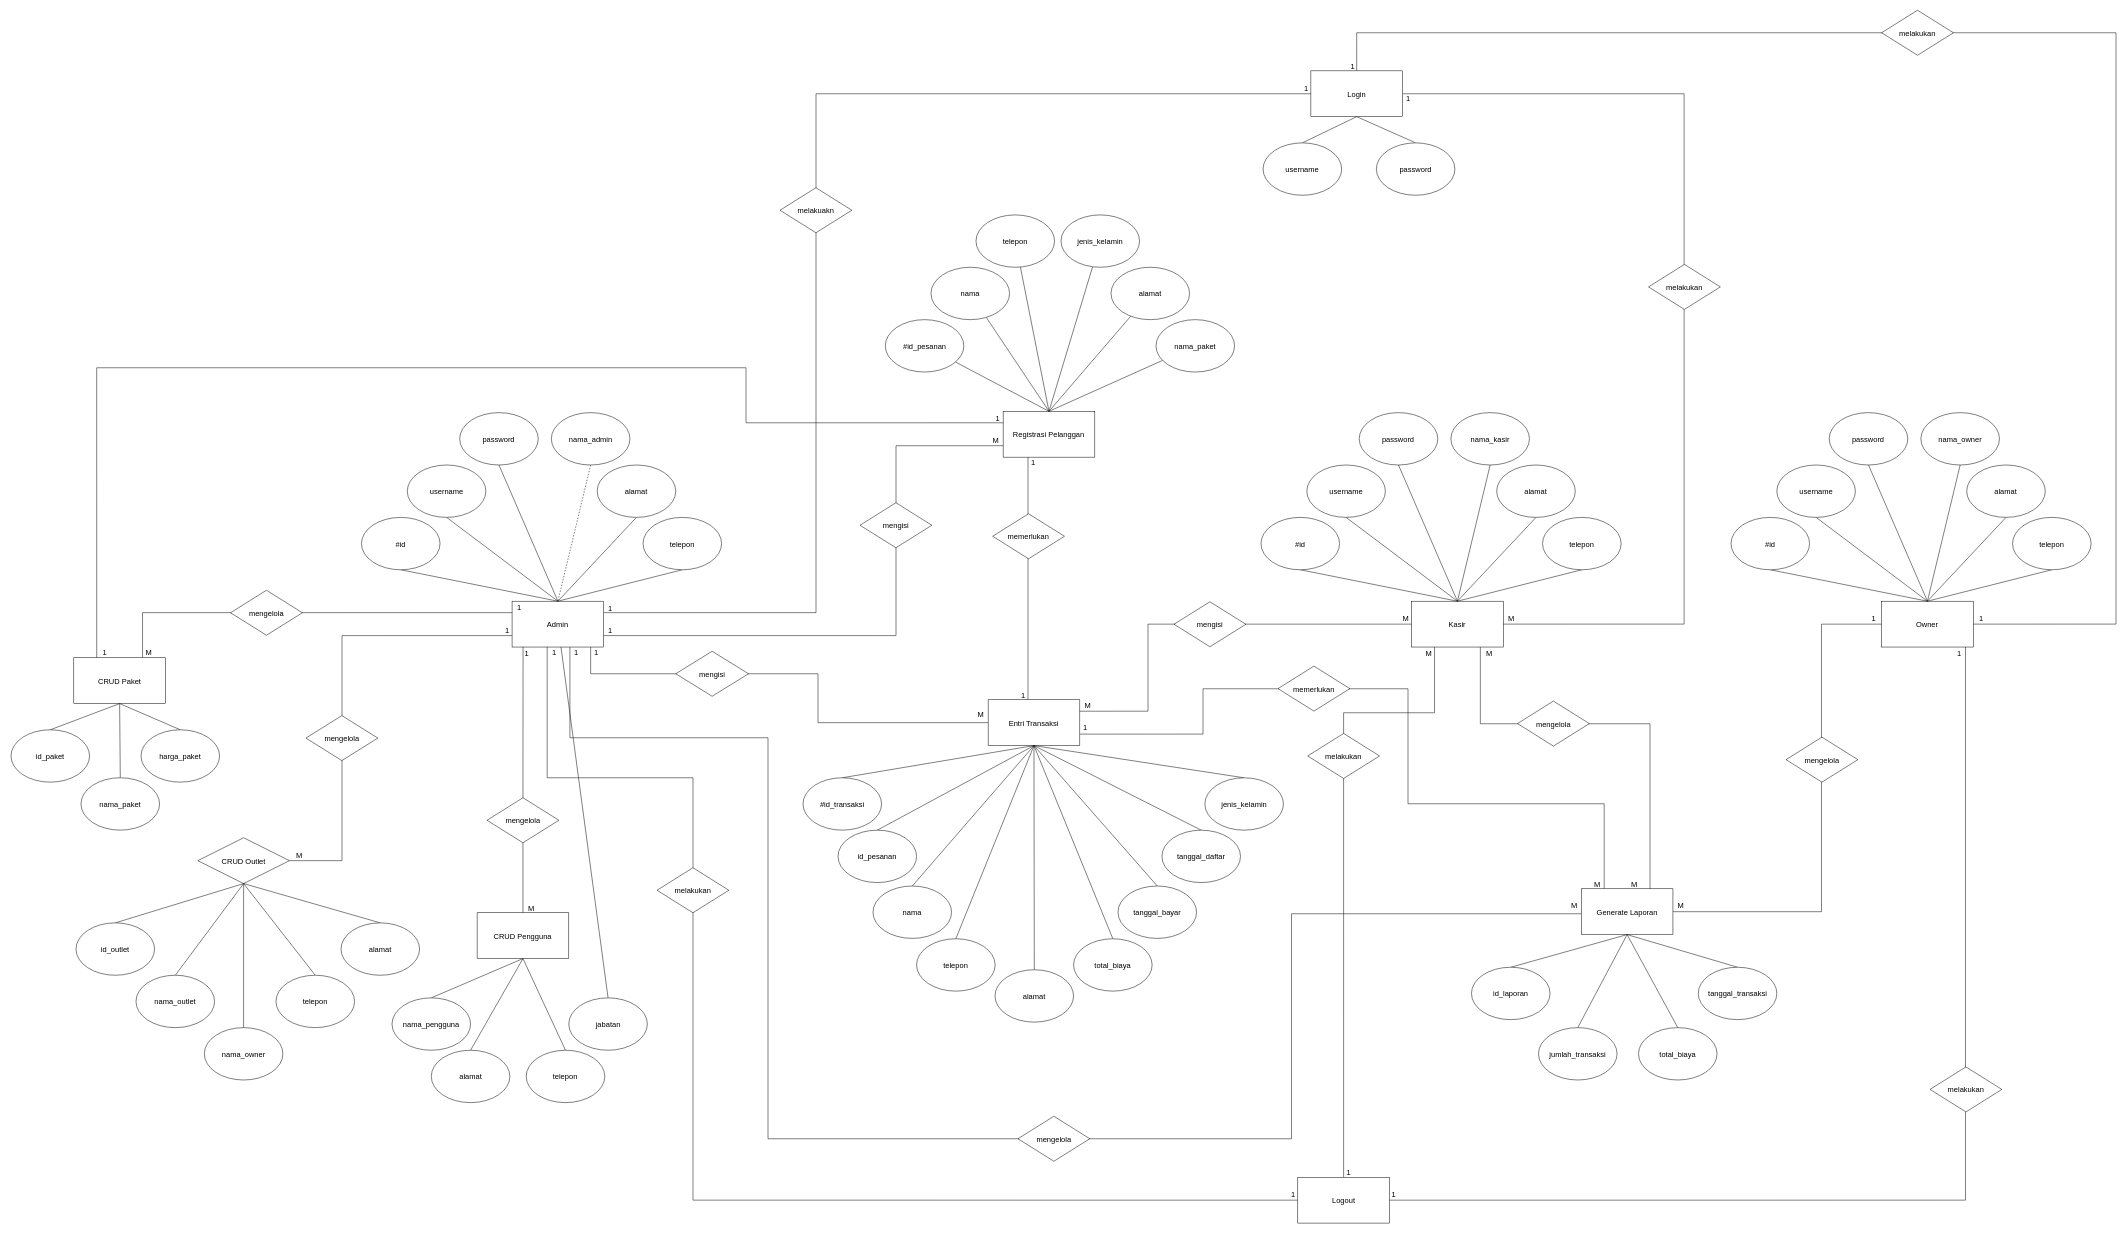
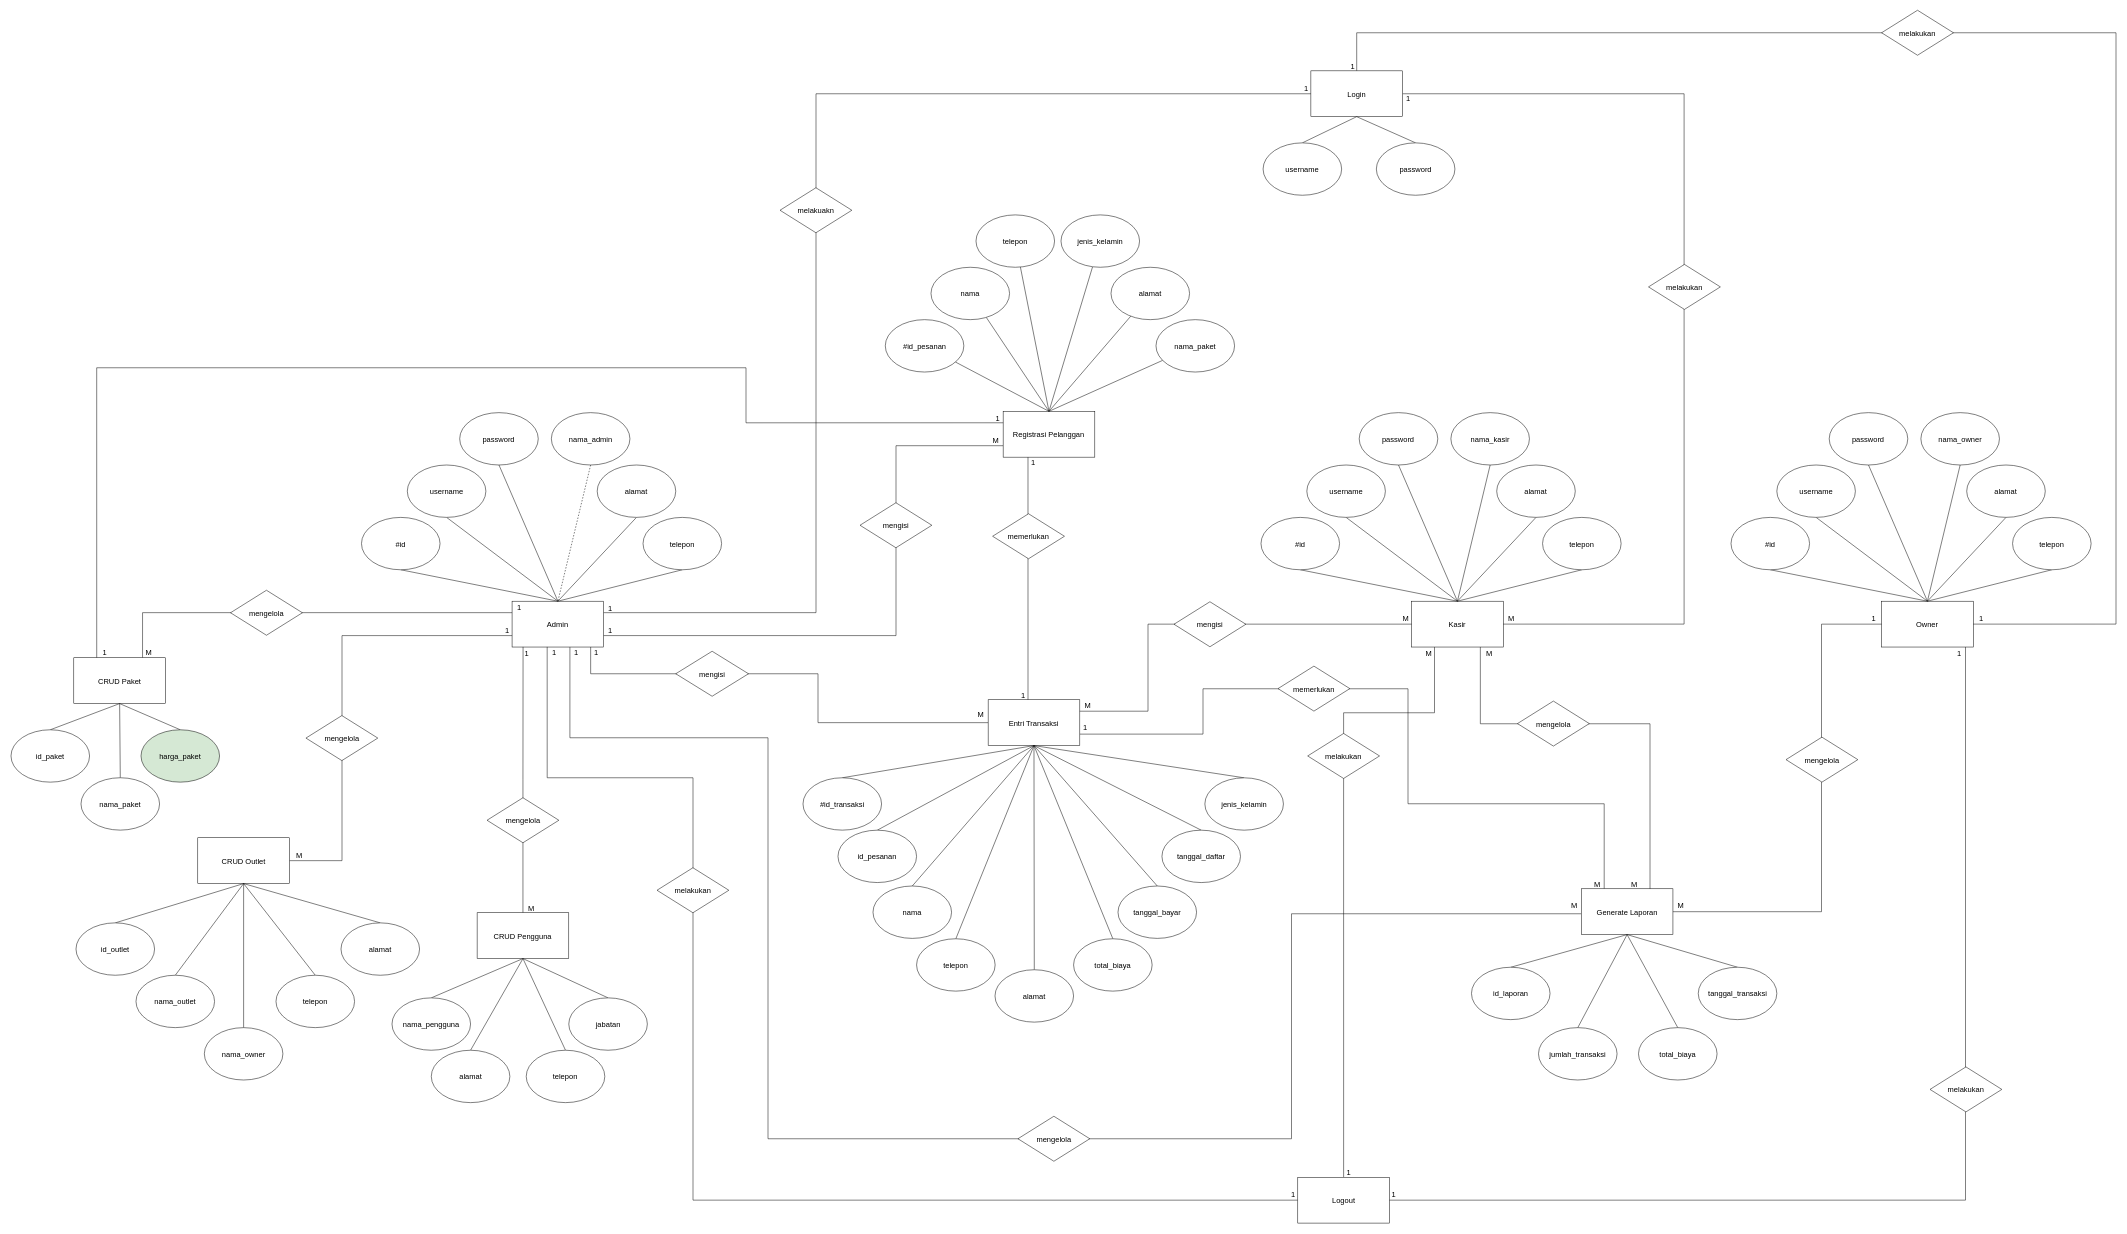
node "harga_paket": fillcolor #ffffff -> #d5e8d4
edge "Admin" -- "jabatan": now "CRUD Pengguna" -- "jabatan"
node "CRUD Outlet": shape diamond -> rectangle
